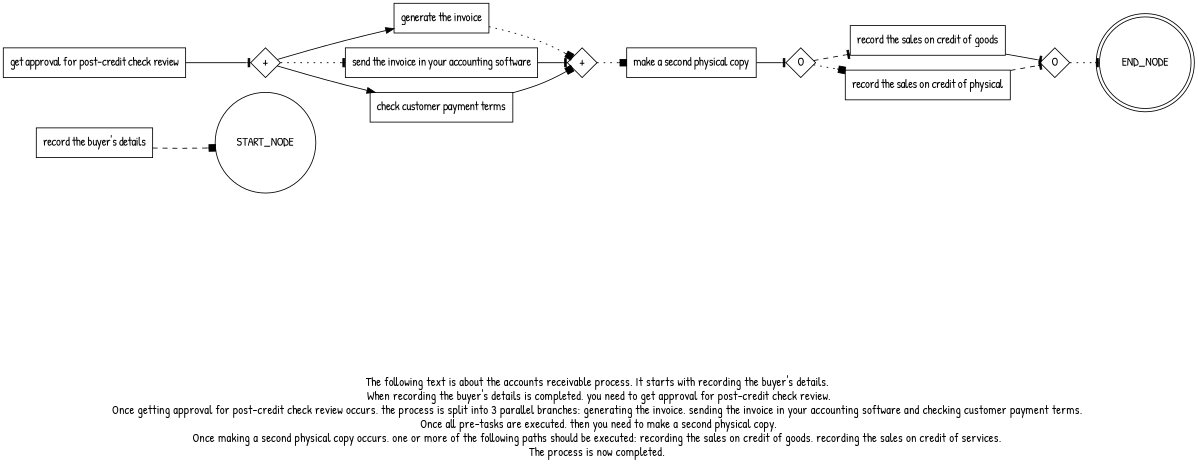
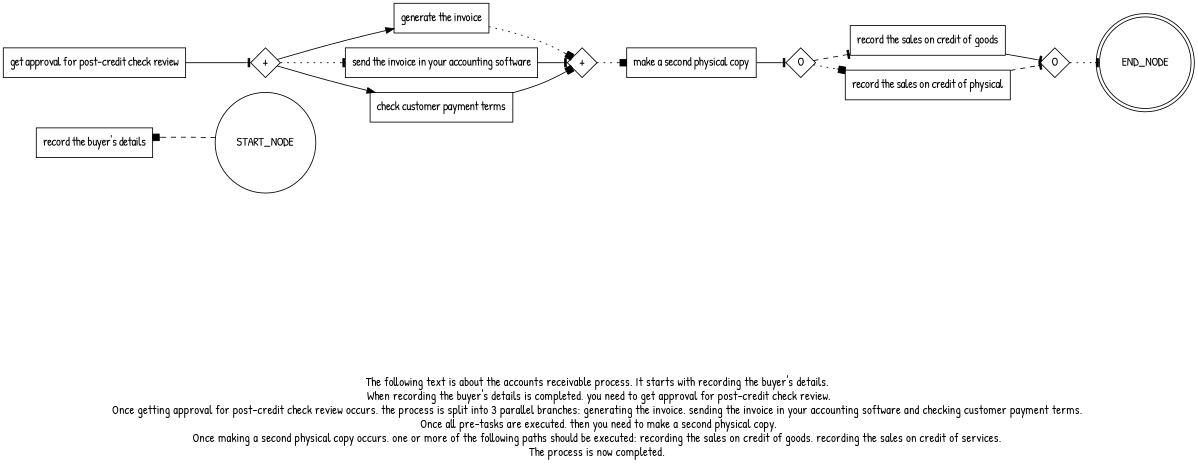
edge "record the buyer's details" -> "START_NODE": reversed
